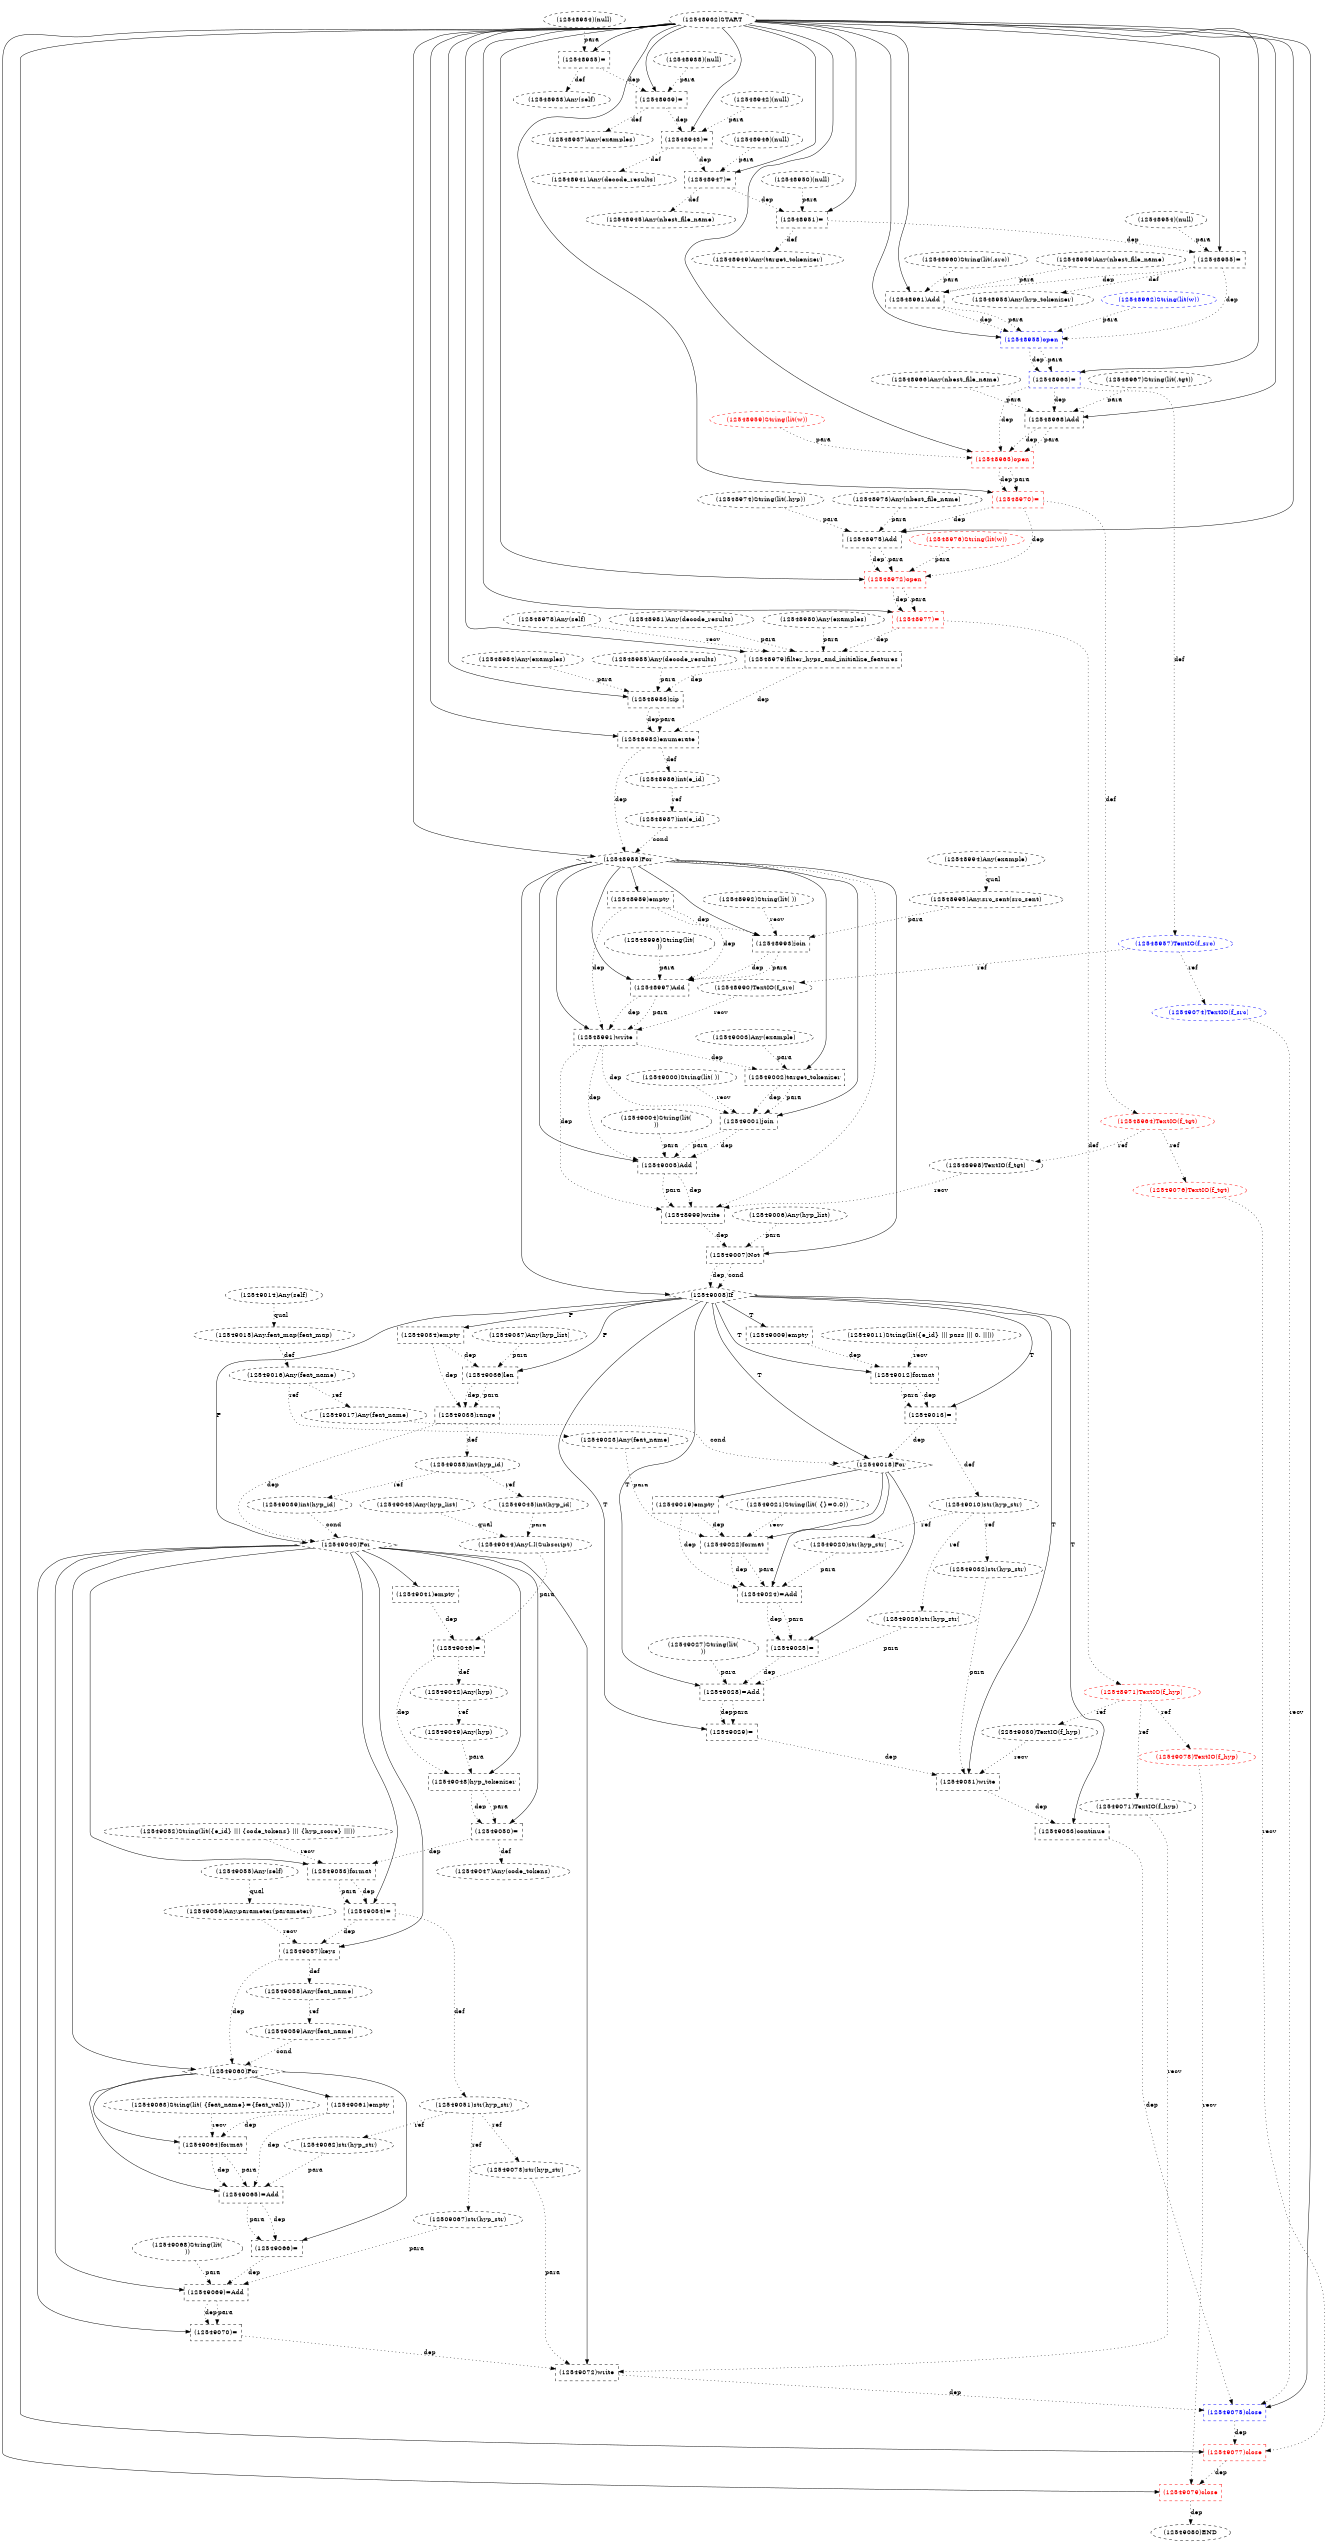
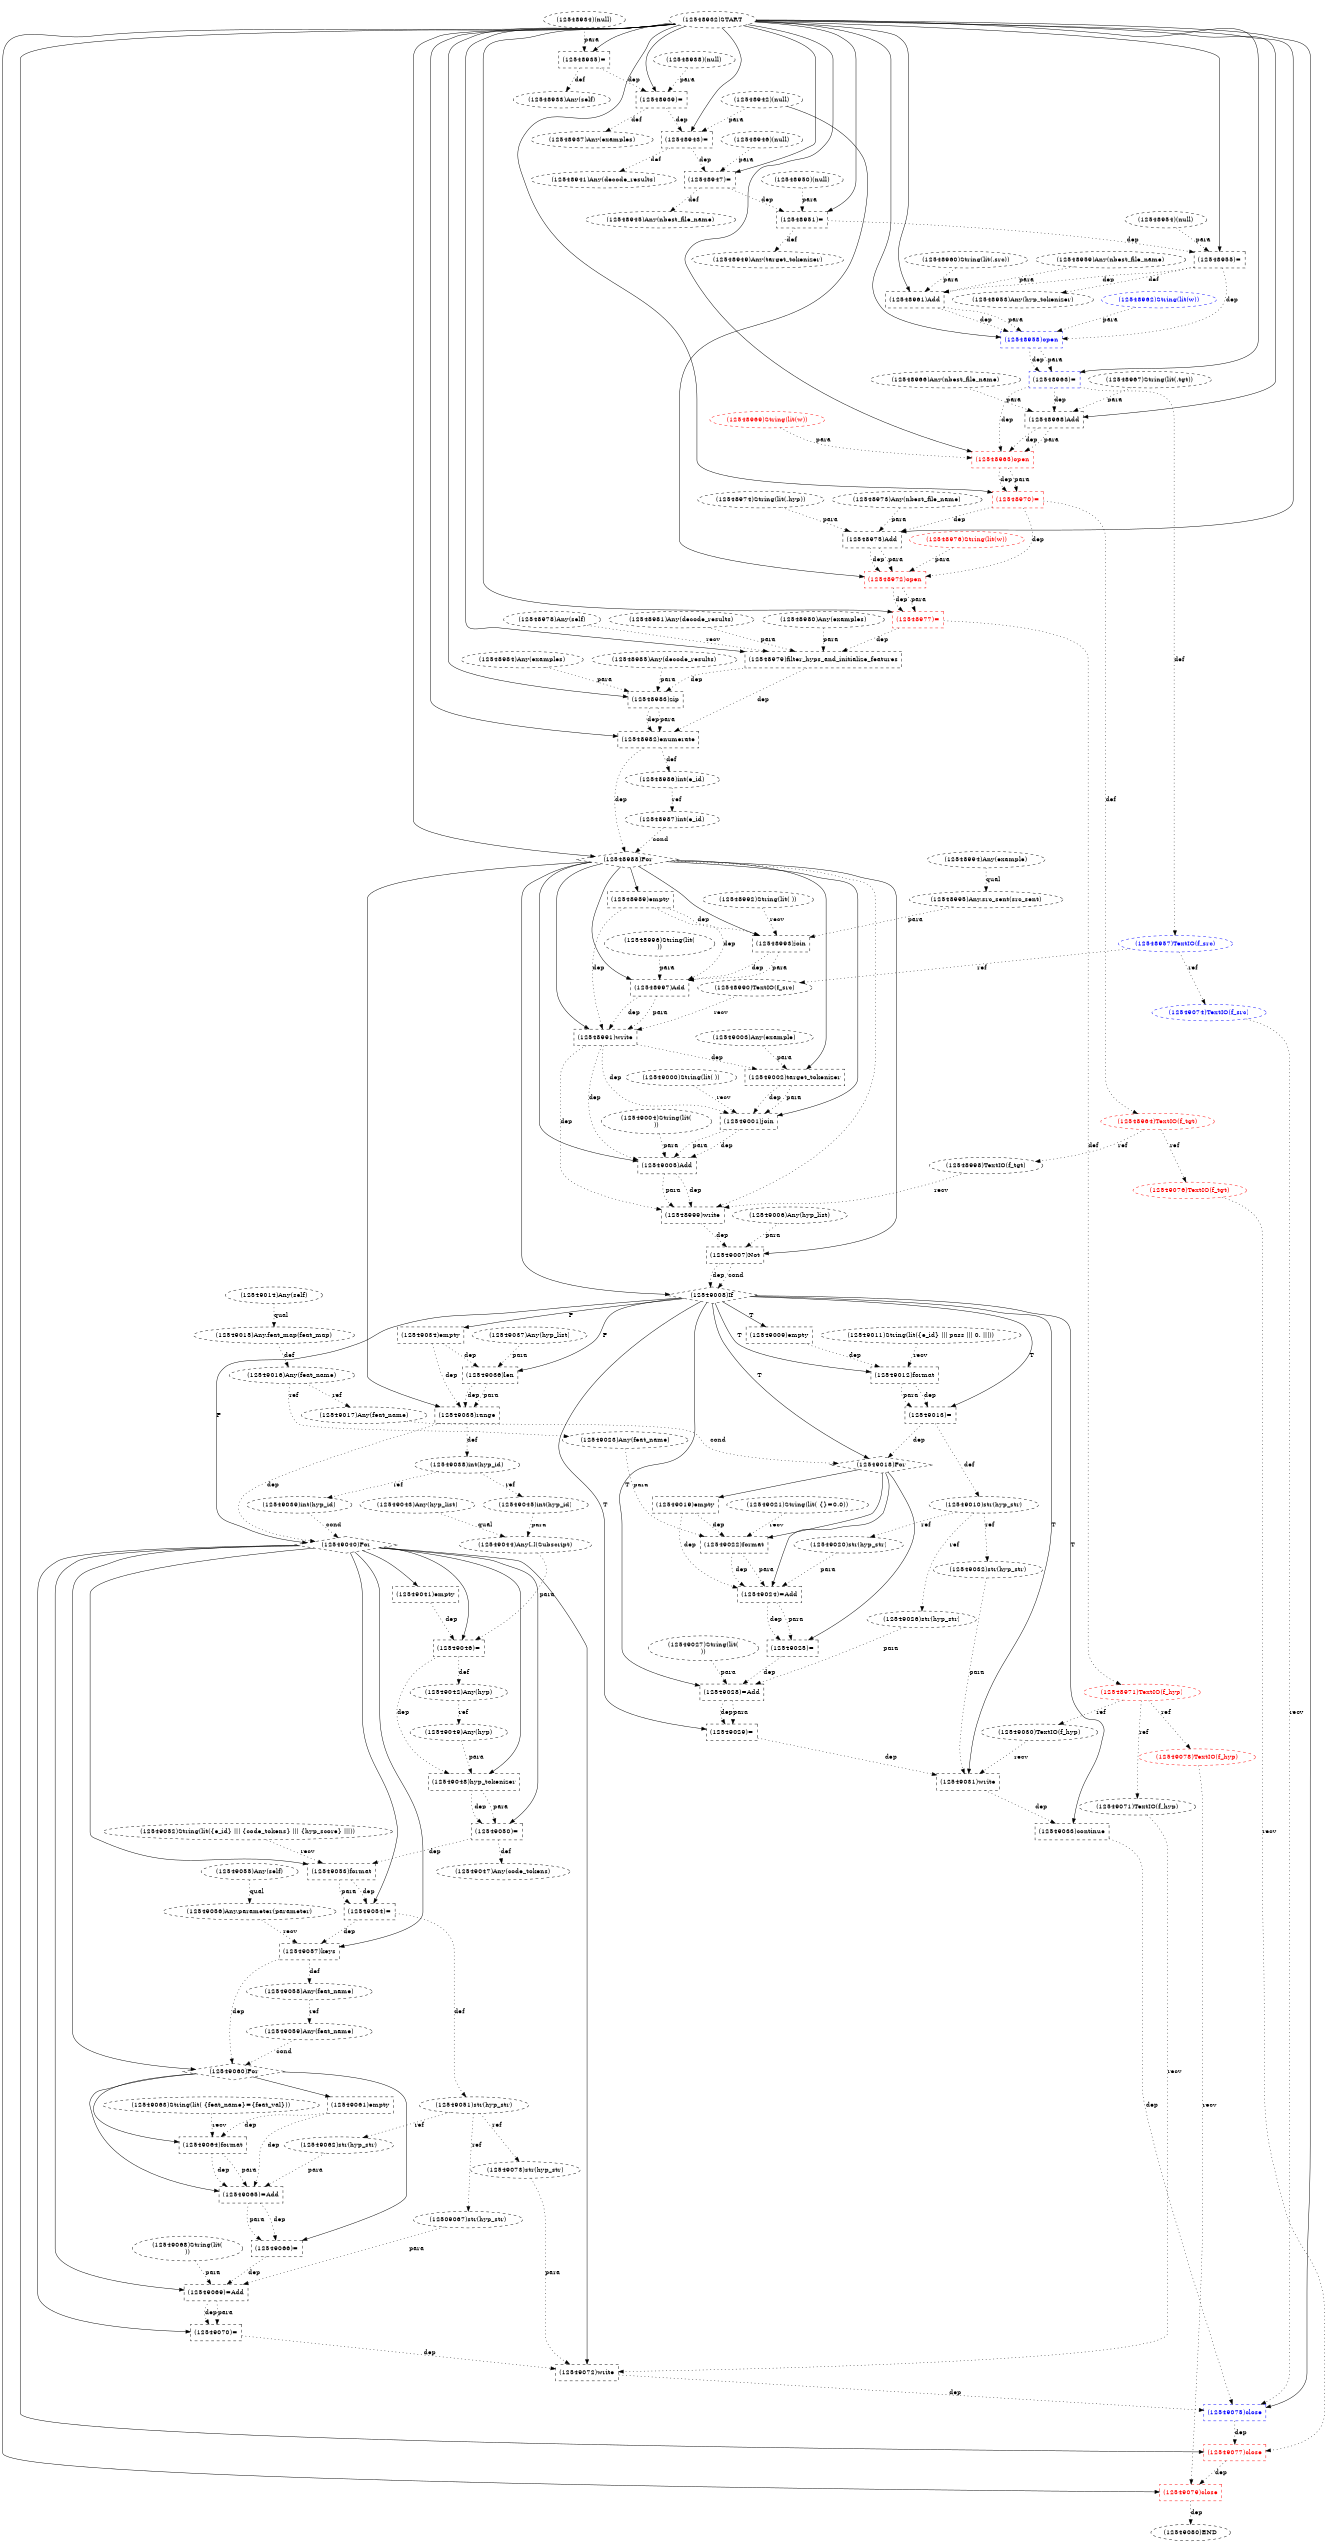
edge "(12548932)START" -> "(12548972)open": now "(12548942)(null)" -> "(12548972)open"
node "(12548959)String(lit(w))": label "(12548959)String(lit(w))" -> "(12548969)String(lit(w))"
edge "(12548988)For" -> "(12549035)range": added
edge "(12549040)For" -> "(12549046)=": added
node "(22549030)TextIO(f_hyp)": label "(22549030)TextIO(f_hyp)" -> "(12549030)TextIO(f_hyp)"
